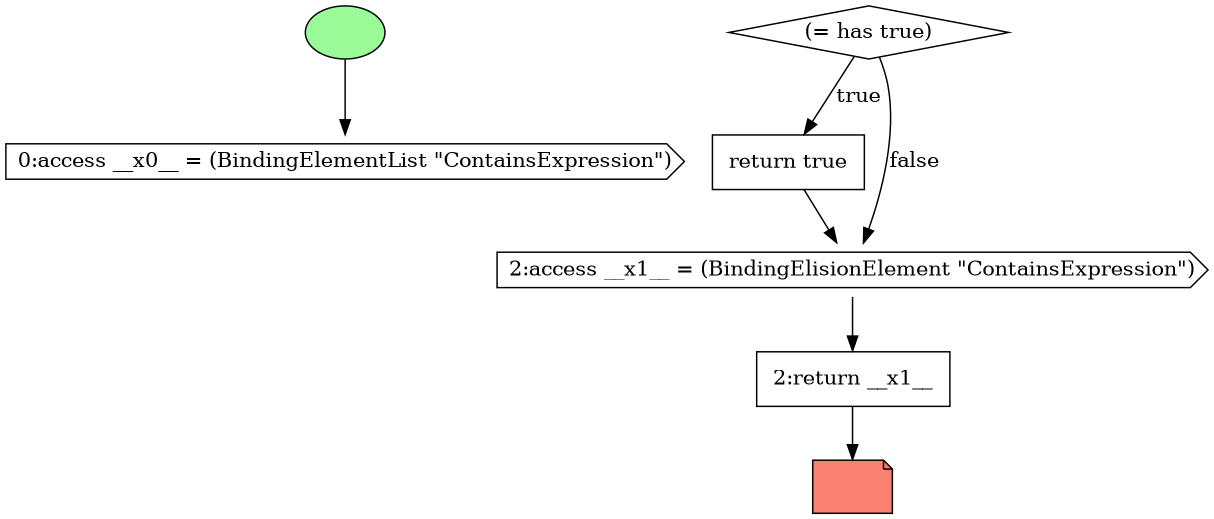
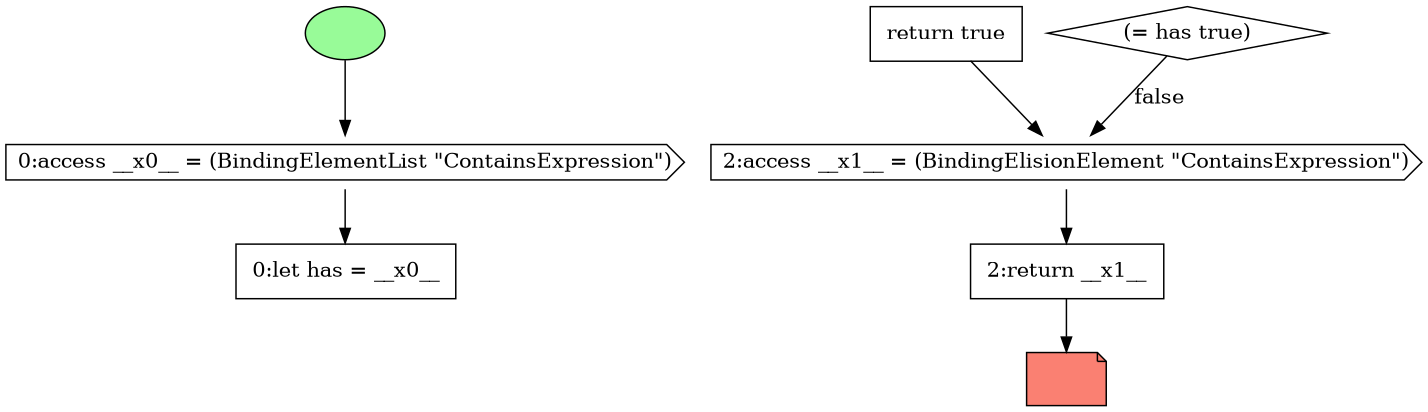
edge "(= has true)" -> "return true": removed, label "true"
node "0:let has = __x0__": added
